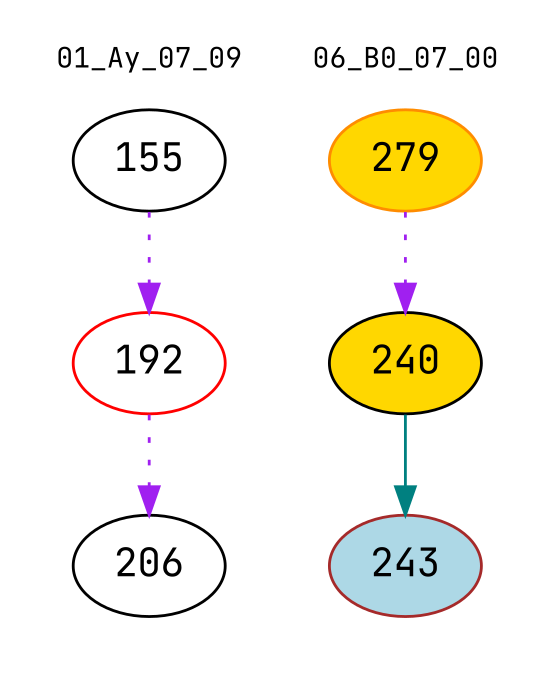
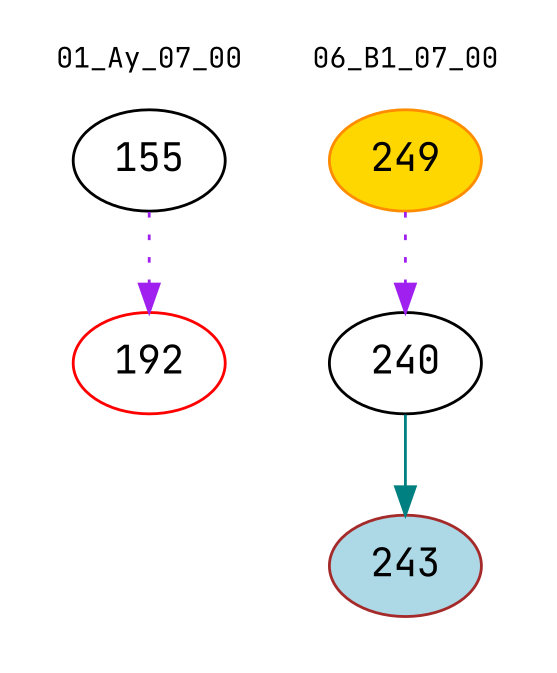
cluster "01_Ay_07_09": label "01_Ay_07_09" -> "01_Ay_07_00"
cluster "06_B0_07_00": label "06_B0_07_00" -> "06_B1_07_00"
node "279": label "279" -> "249"
node "240": fillcolor gold -> white
node "206": removed
